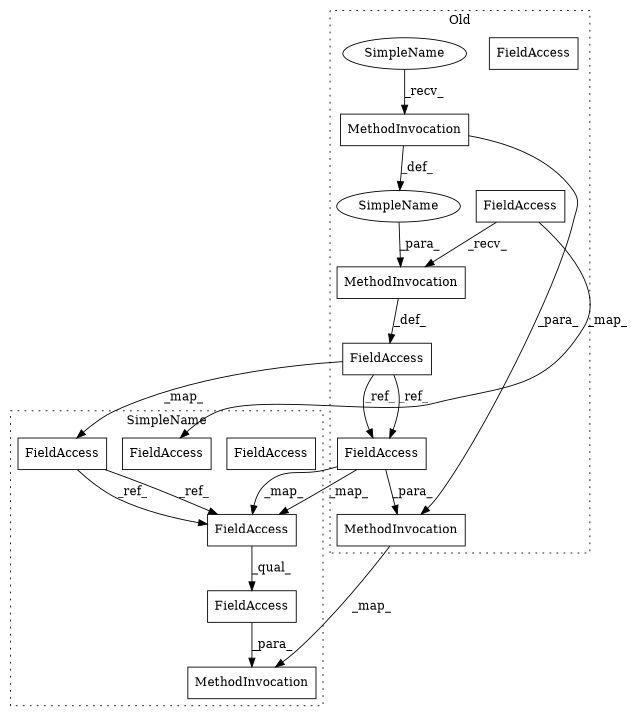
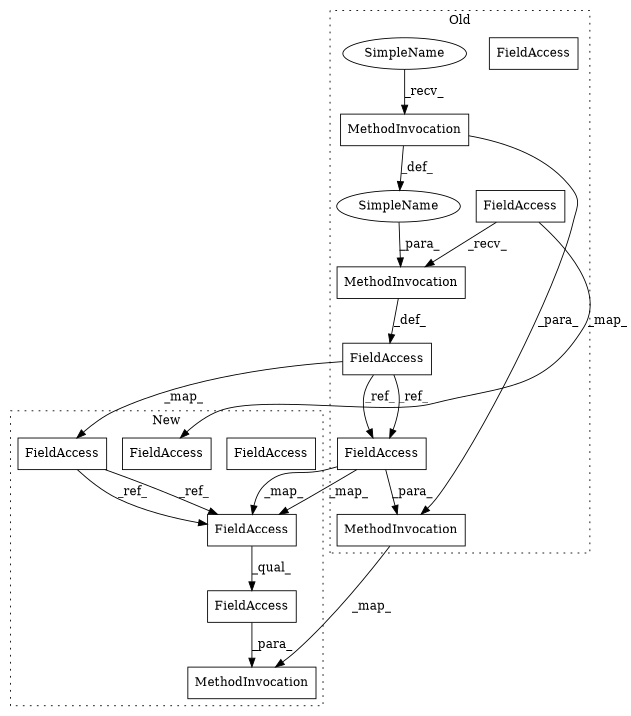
cluster "SimpleName": label "SimpleName" -> "New"
